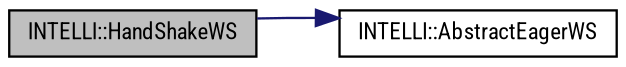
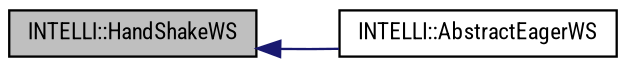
edge "INTELLI::HandShakeWS" -> "INTELLI::AbstractEagerWS": reversed
